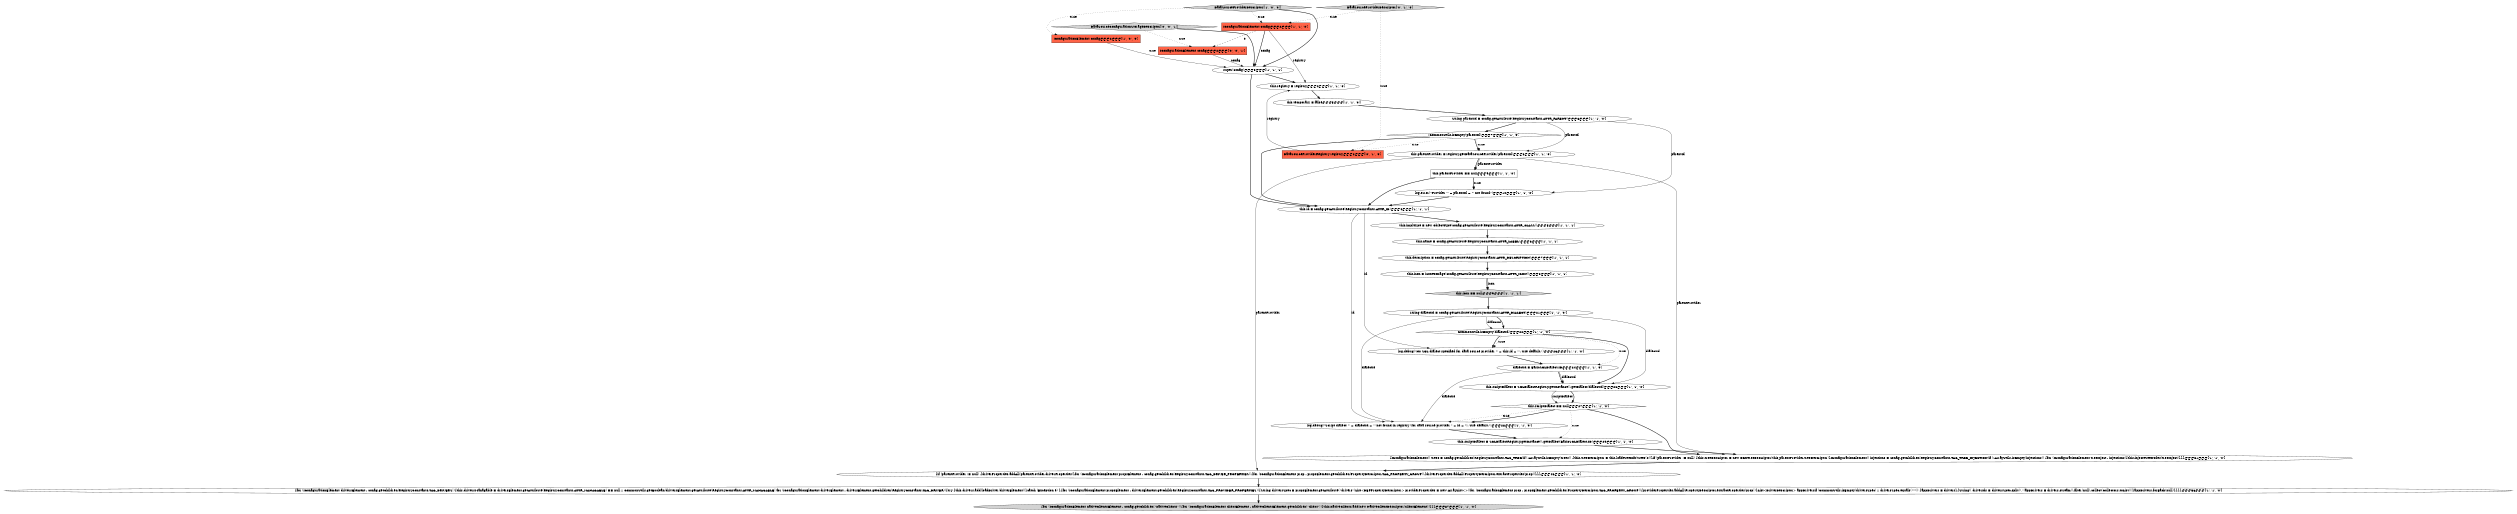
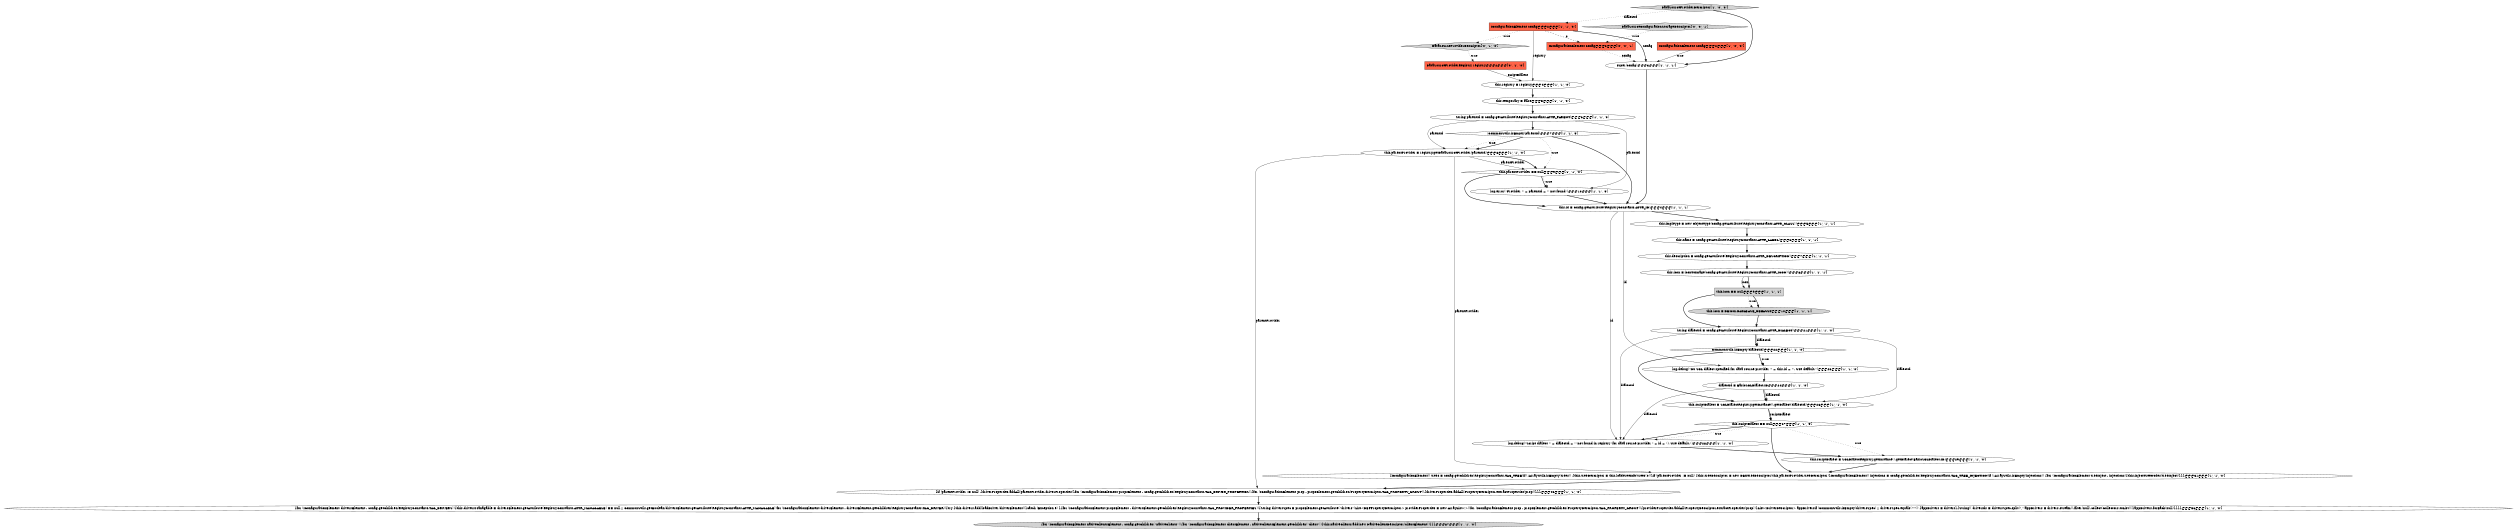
edge "DataSourceProviderDescriptor['1', '0', '0']" -> "IConfigurationElement config@@@2@@@['1', '0', '0']": removed, label "true"
edge "DataSourceProviderDescriptor['1', '0', '0']" -> "IConfigurationElement config@@@2@@@['1', '1', '0']": label "true" -> "dialectId"
edge "DataSourceProviderDescriptor['0', '1', '0']" -> "IConfigurationElement config@@@2@@@['1', '1', '0']": reversed
edge "DataSourceConfigurationStorageDescriptor['0', '0', '1']" -> "super(config)@@@3@@@['1', '1', '1']": removed
edge "IConfigurationElement config@@@2@@@['0', '0', '1']" -> "super(config)@@@3@@@['1', '1', '1']": style solid -> dotted
edge "super(config)@@@3@@@['1', '1', '1']" -> "this.registry = registry@@@4@@@['1', '1', '0']": removed
edge "DataSourceProviderRegistry registry@@@2@@@['0', '1', '0']" -> "this.registry = registry@@@4@@@['1', '1', '0']": label "registry" -> "scriptDialect"
edge "!CommonUtils.isEmpty(parentId)@@@7@@@['1', '1', '0']" -> "DataSourceProviderRegistry registry@@@2@@@['0', '1', '0']": now "!CommonUtils.isEmpty(parentId)@@@7@@@['1', '1', '0']" -> "this.parentProvider == null@@@9@@@['1', '1', '0']"
node "this.parentProvider == null@@@9@@@['1', '1', '0']": shape box -> diamond
node "this.icon == null@@@9@@@['1', '1', '1']": shape diamond -> box
node "this.icon = DBIcon.DATABASE_DEFAULT@@@10@@@['1', '1', '1']": added
edge "CommonUtils.isEmpty(dialectId)@@@22@@@['1', '1', '0']" -> "dialectId = BasicSQLDialect.ID@@@24@@@['1', '1', '0']": removed, label "true"
